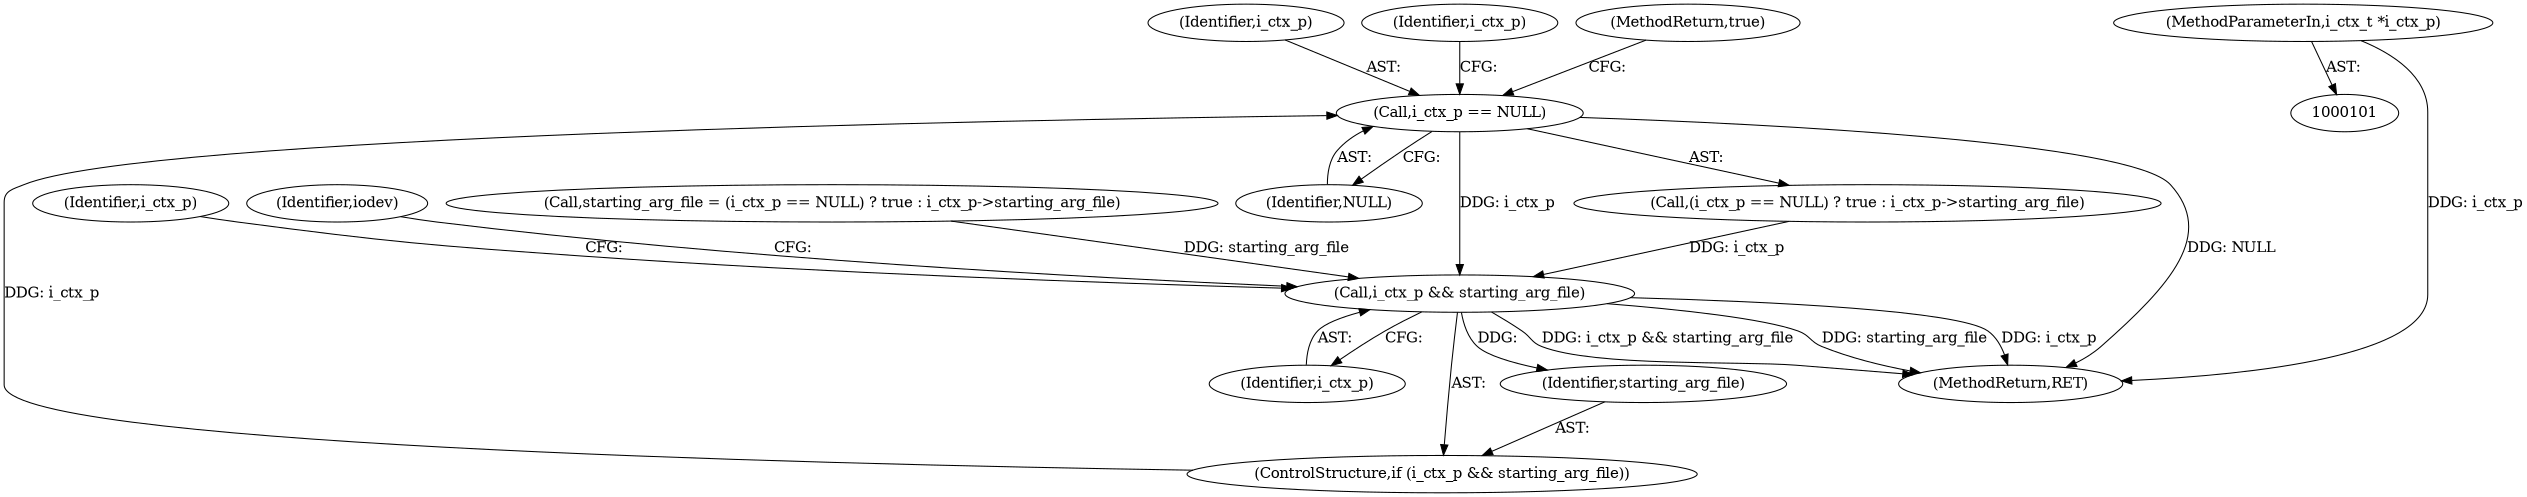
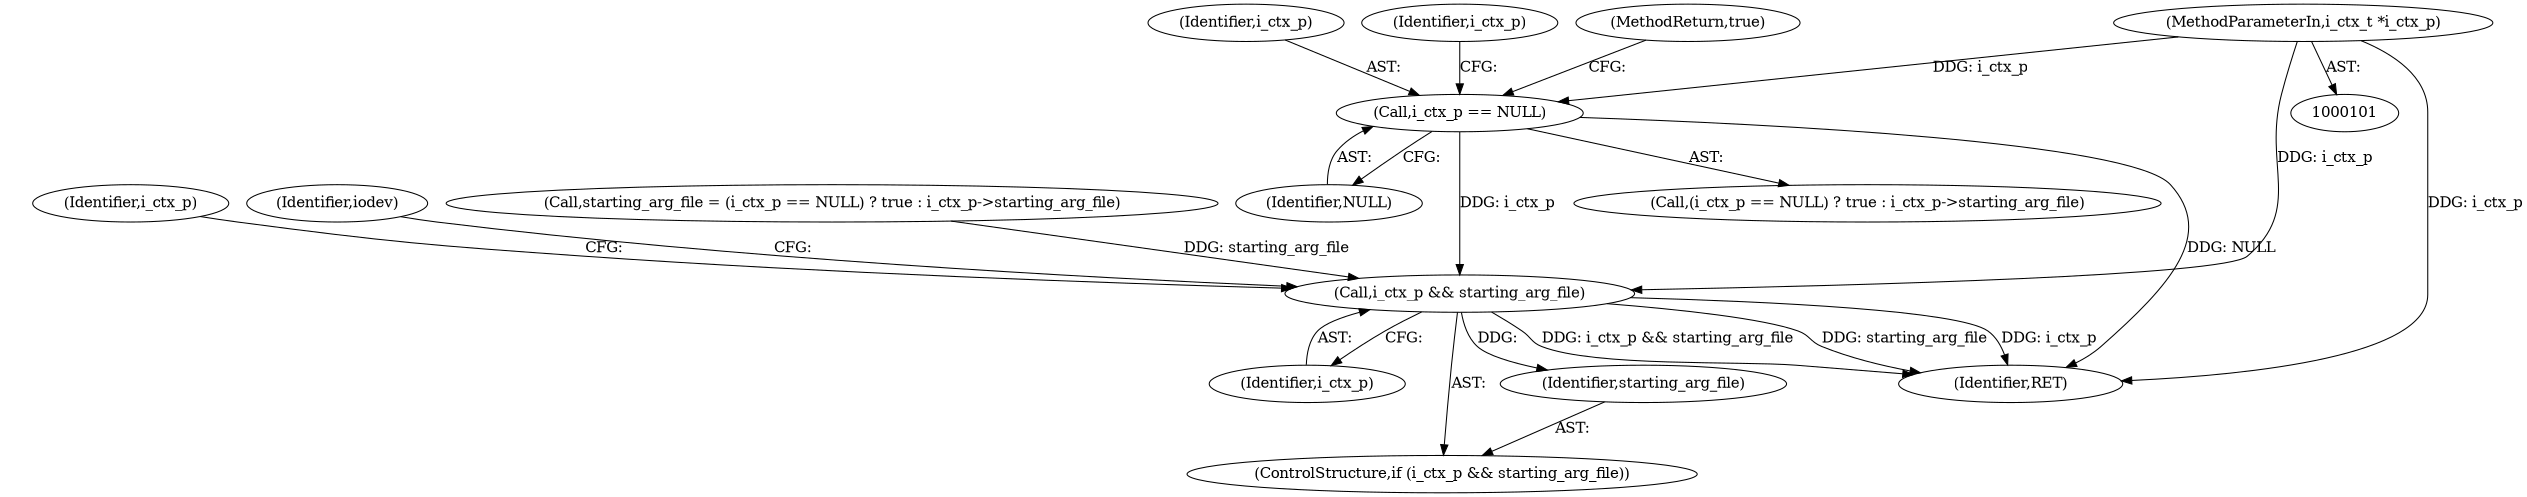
edge "(ControlStructure,if (i_ctx_p && starting_arg_file))" -> "(Call,i_ctx_p == NULL)": now "(MethodParameterIn,i_ctx_t *i_ctx_p)" -> "(Call,i_ctx_p == NULL)"
edge "(Call,(i_ctx_p == NULL) ? true : i_ctx_p->starting_arg_file)" -> "(Call,i_ctx_p && starting_arg_file)": now "(MethodParameterIn,i_ctx_t *i_ctx_p)" -> "(Call,i_ctx_p && starting_arg_file)"
node "(MethodReturn,RET)": label "(MethodReturn,RET)" -> "(Identifier,RET)"
